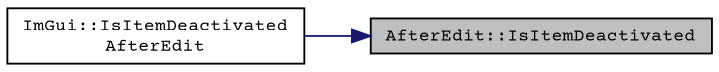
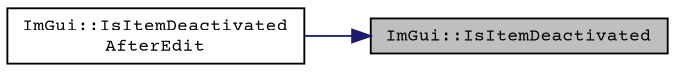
node "AfterEdit::IsItemDeactivated": label "AfterEdit::IsItemDeactivated" -> "ImGui::IsItemDeactivated"
